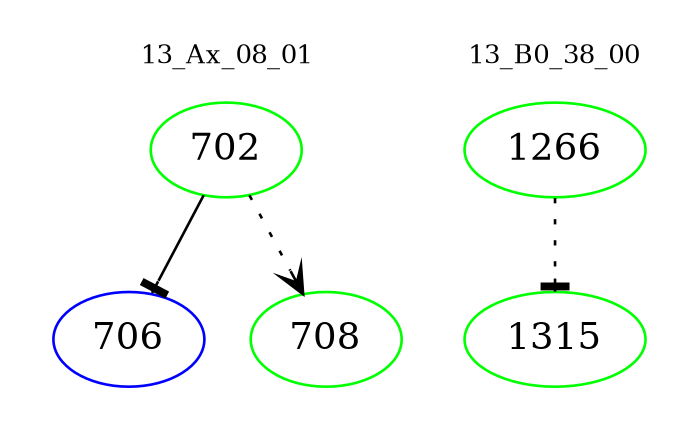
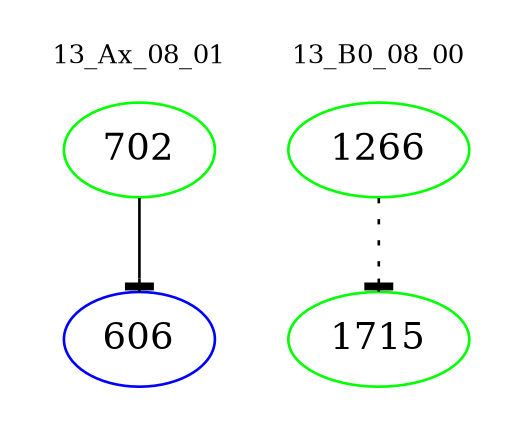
cluster "13_B0_38_00": label "13_B0_38_00" -> "13_B0_08_00"
node "706": label "706" -> "606"
node "708": removed
node "1315": label "1315" -> "1715"
